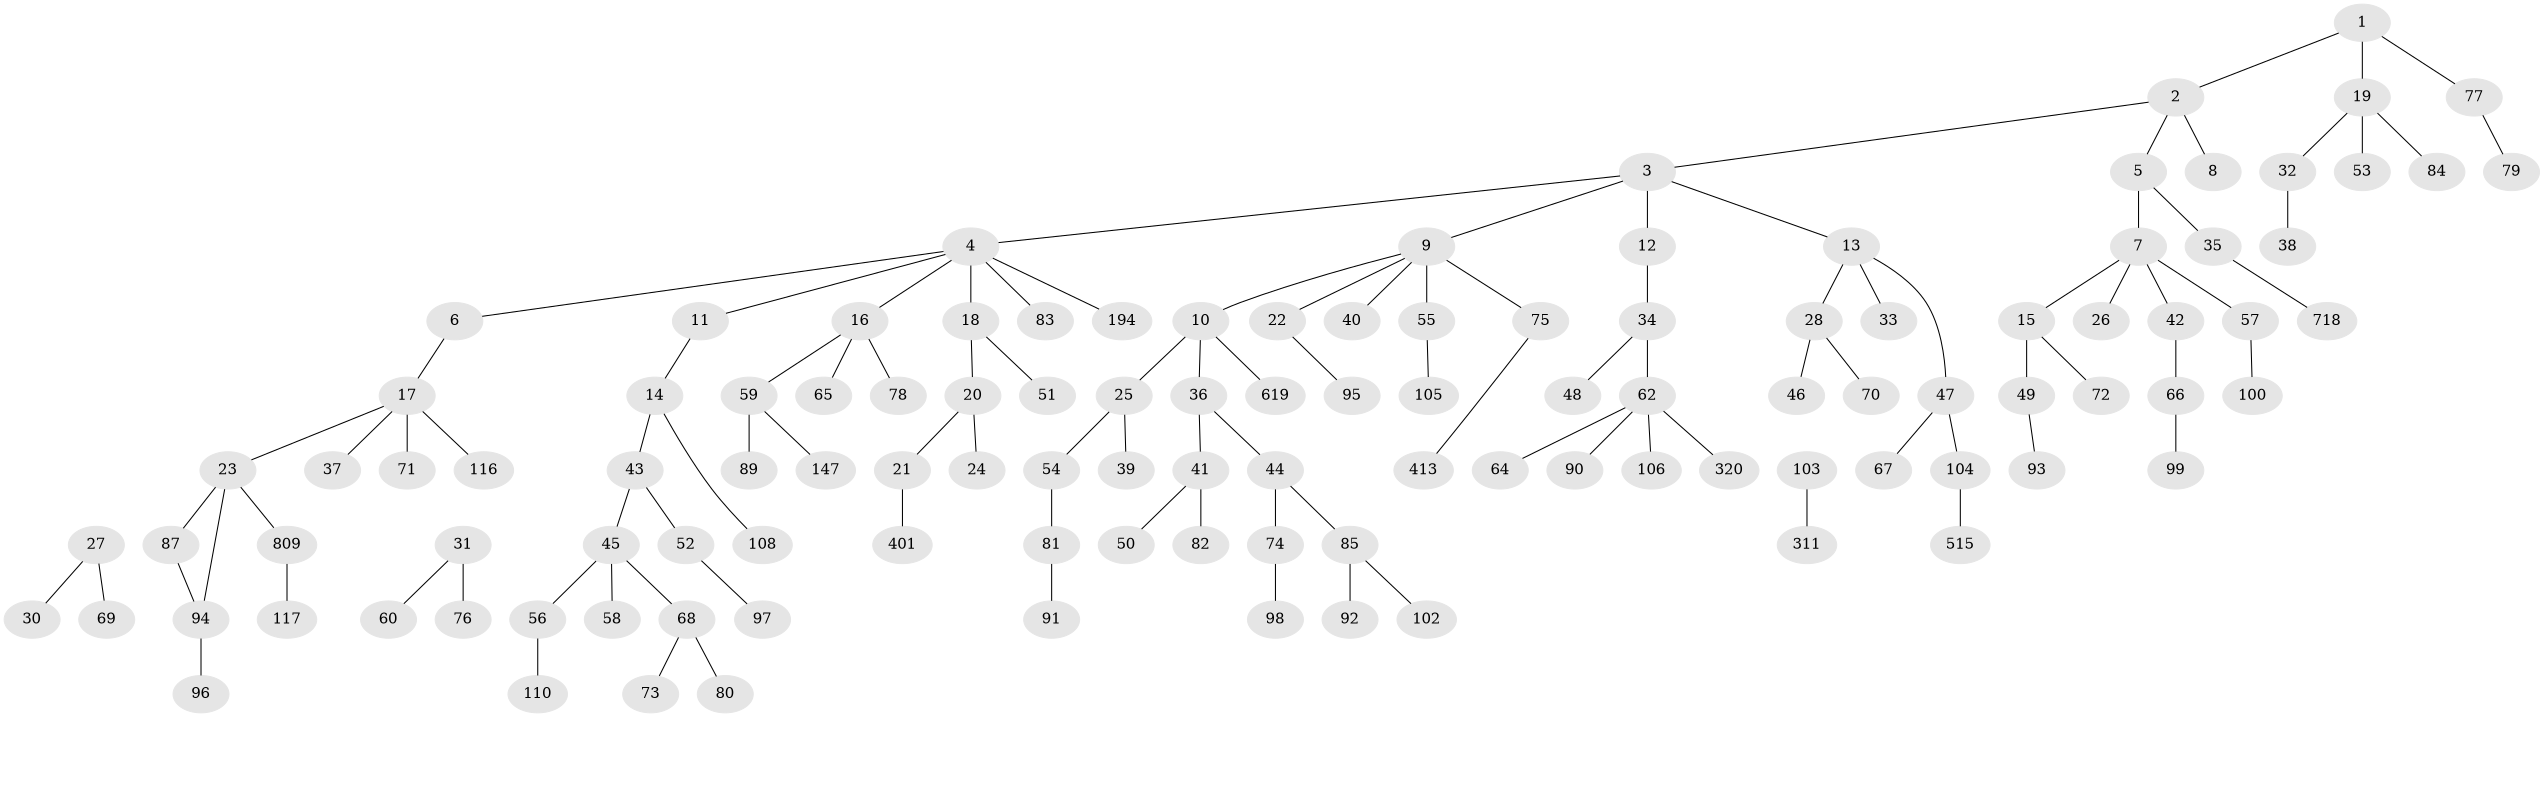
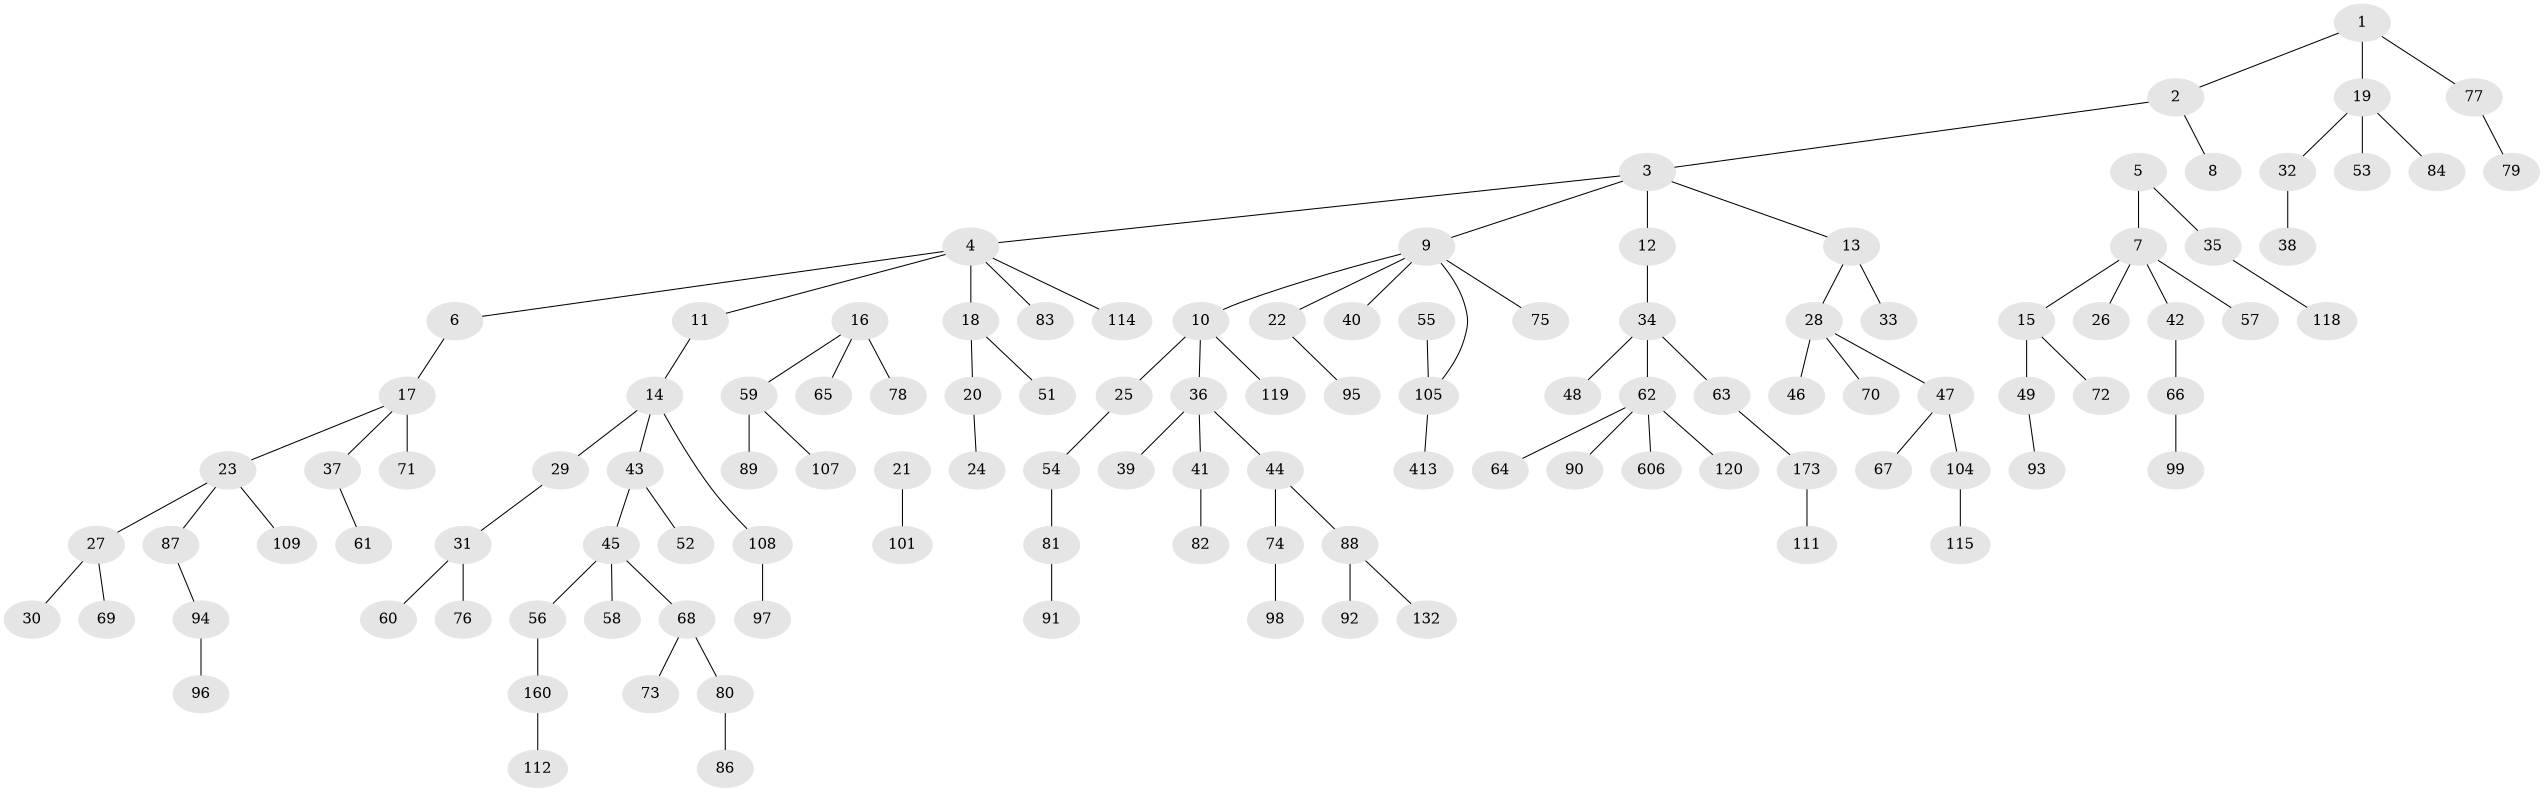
edge "2" -- "5": removed
edge "4" -- "16": removed
edge "9" -- "55": now "9" -- "105"
edge "13" -- "47": now "28" -- "47"
node "194": label "194" -> "114"
node "718": label "718" -> "118"
node "619": label "619" -> "119"
edge "75" -- "413": now "105" -- "413"
node "63": added
node "100": removed
edge "20" -- "21": removed
edge "25" -- "39": now "36" -- "39"
node "116": removed
node "29": added
node "147": label "147" -> "107"
node "106": label "106" -> "606"
node "320": label "320" -> "120"
node "103": label "103" -> "173"
edge "23" -- "94": now "23" -- "27"
node "809": label "809" -> "109"
node "61": added
node "401": label "401" -> "101"
node "50": removed
node "85": label "85" -> "88"
node "311": label "311" -> "111"
node "515": label "515" -> "115"
edge "52" -- "97": now "108" -- "97"
node "117": removed
node "102": label "102" -> "132"
node "110": label "110" -> "160"
node "112": added
node "86": added
